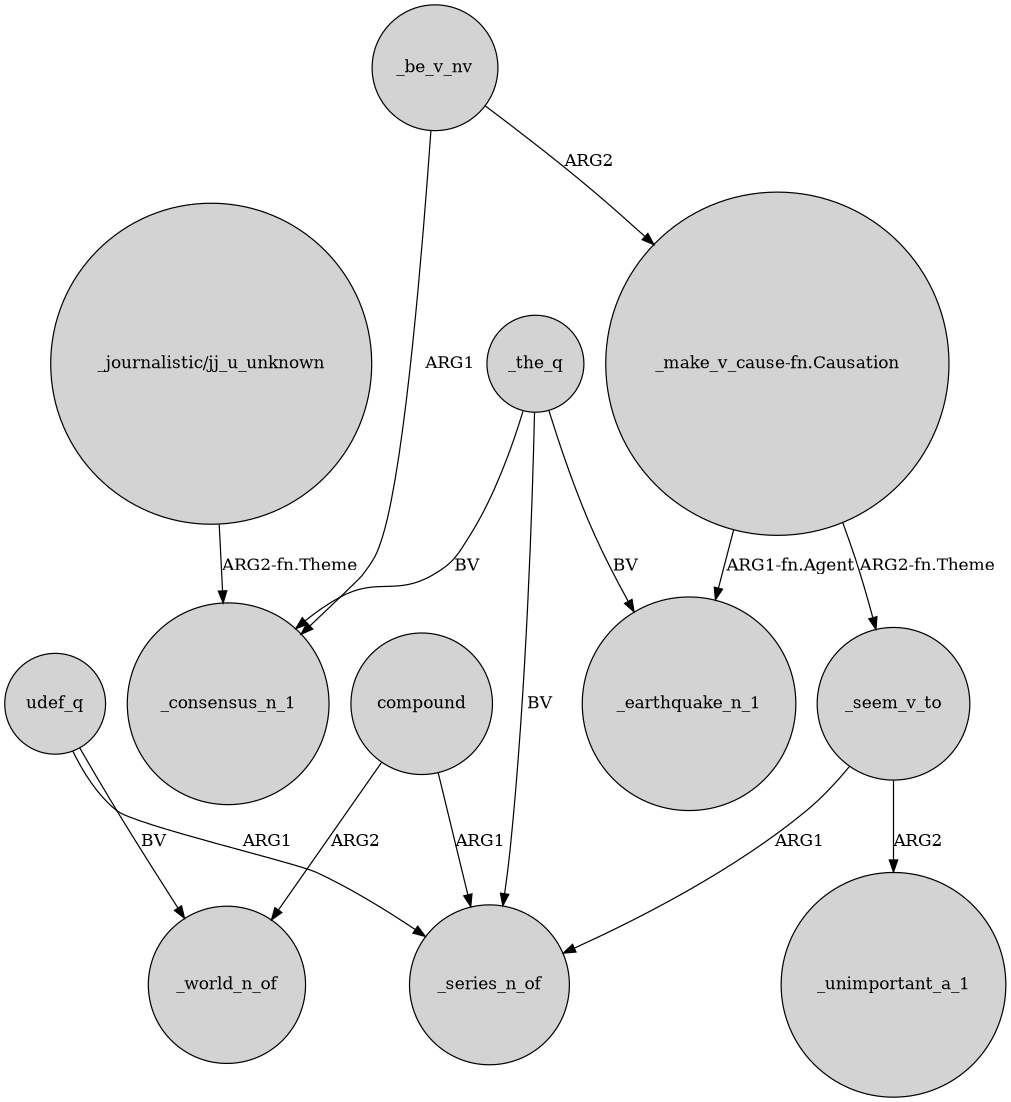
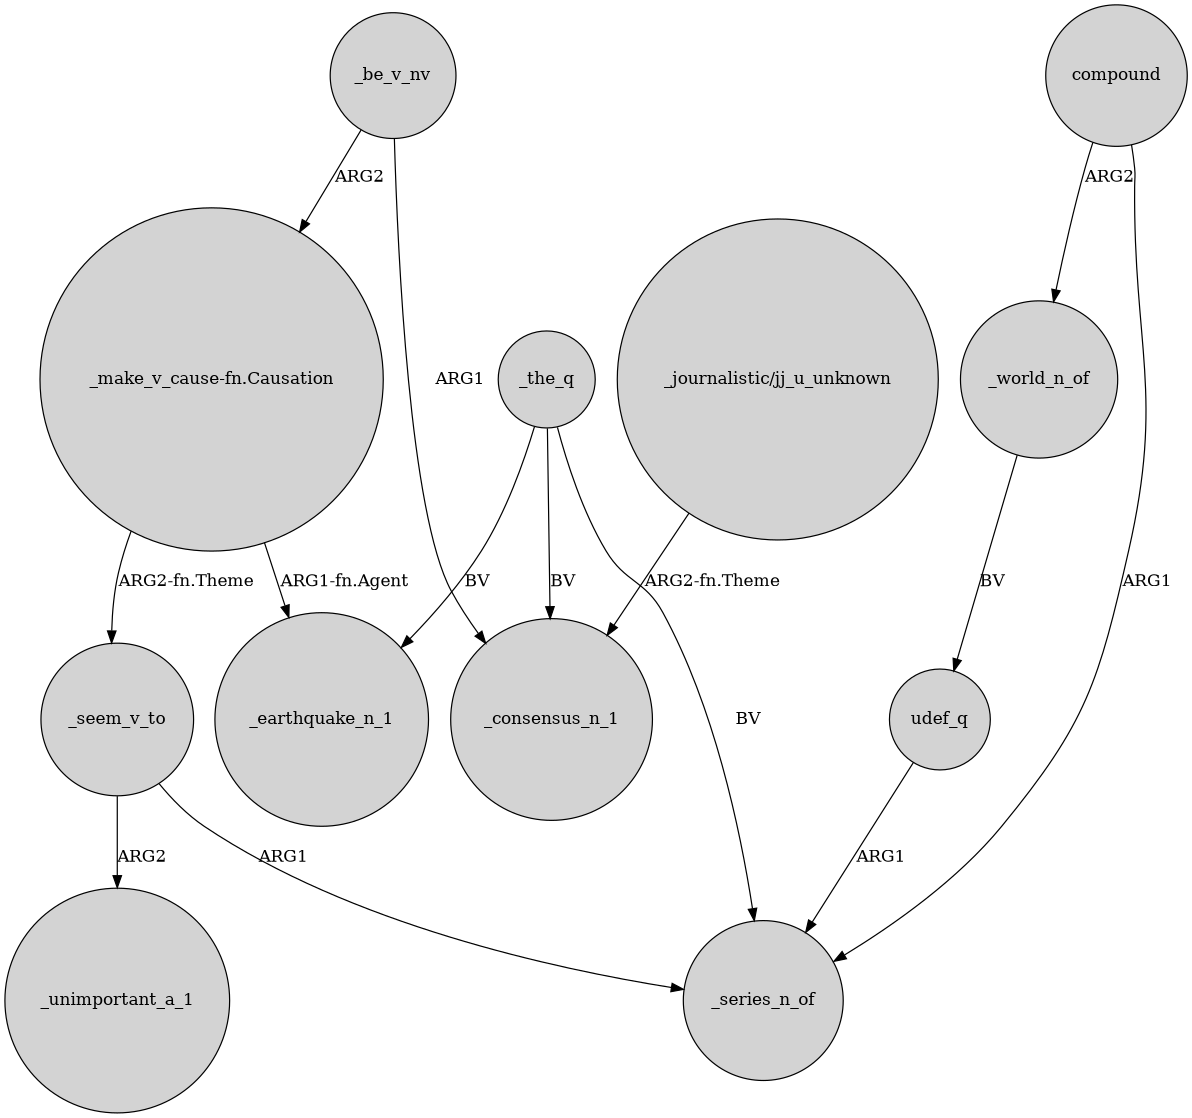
edge "udef_q" -> "_world_n_of": reversed
